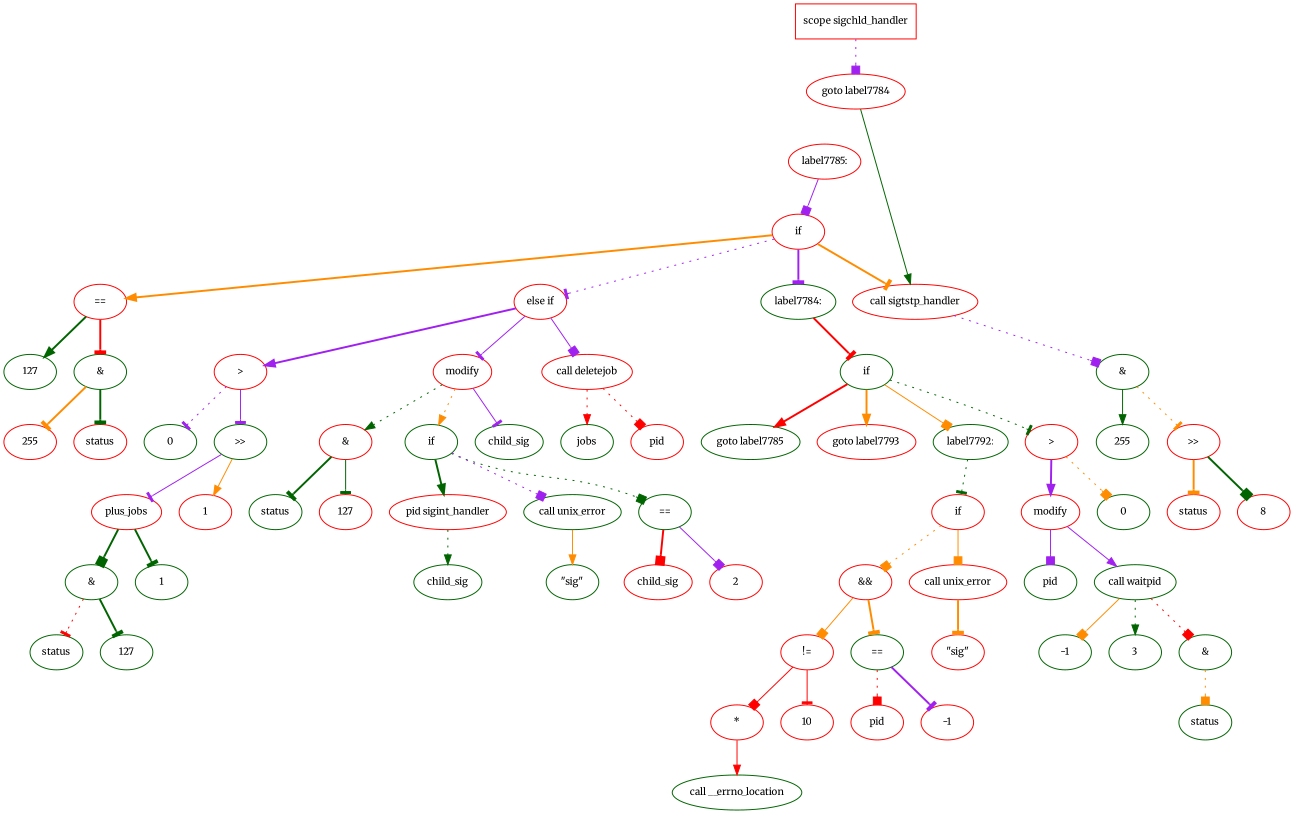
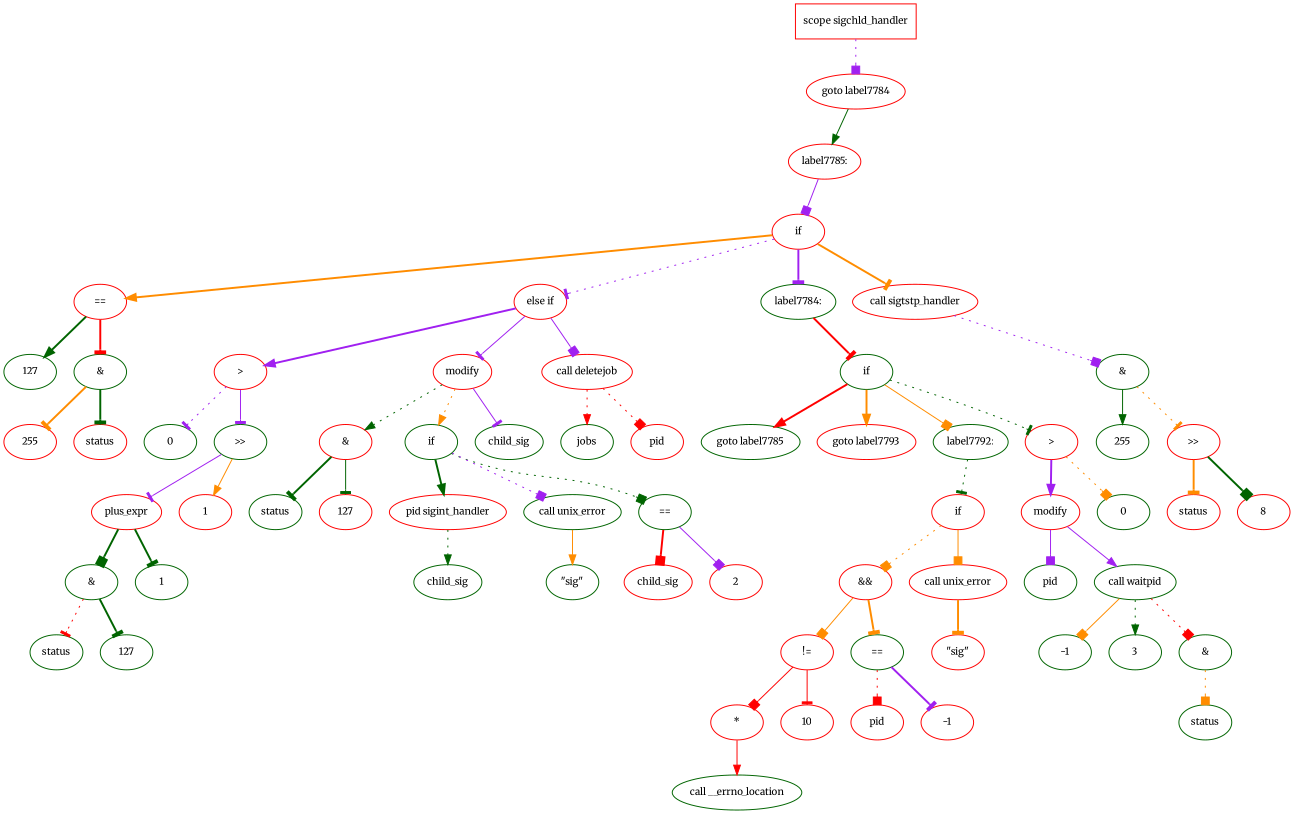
edge "goto label7784" -> "call sigtstp_handler": now "goto label7784" -> "label7785:"
node "plus_jobs": label "plus_jobs" -> "plus_expr"
